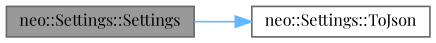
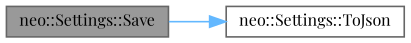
node "neo::Settings::Settings": label "neo::Settings::Settings" -> "neo::Settings::Save"
